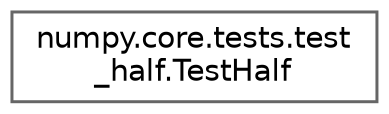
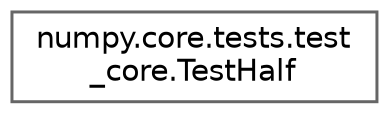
node "numpy.core.tests.test _half.TestHalf": label "numpy.core.tests.test _half.TestHalf" -> "numpy.core.tests.test _core.TestHalf"
